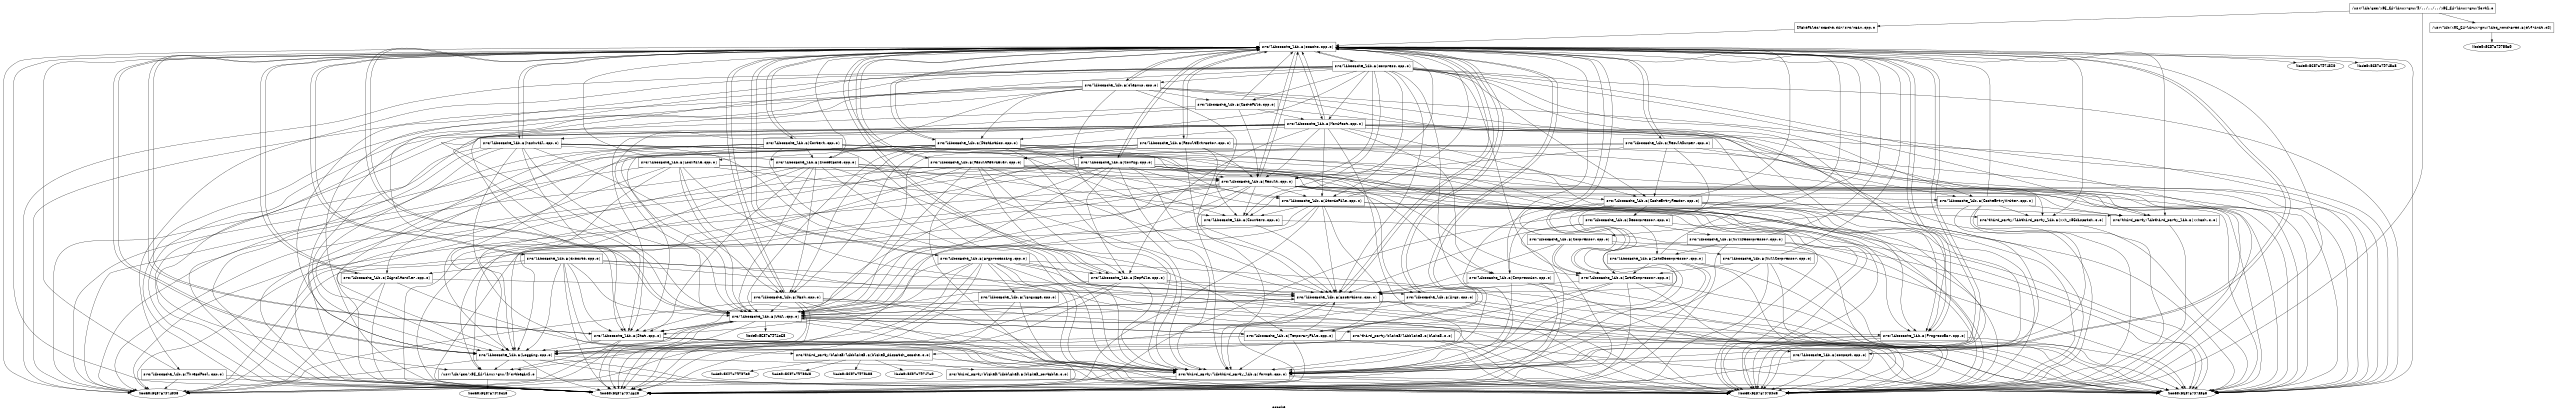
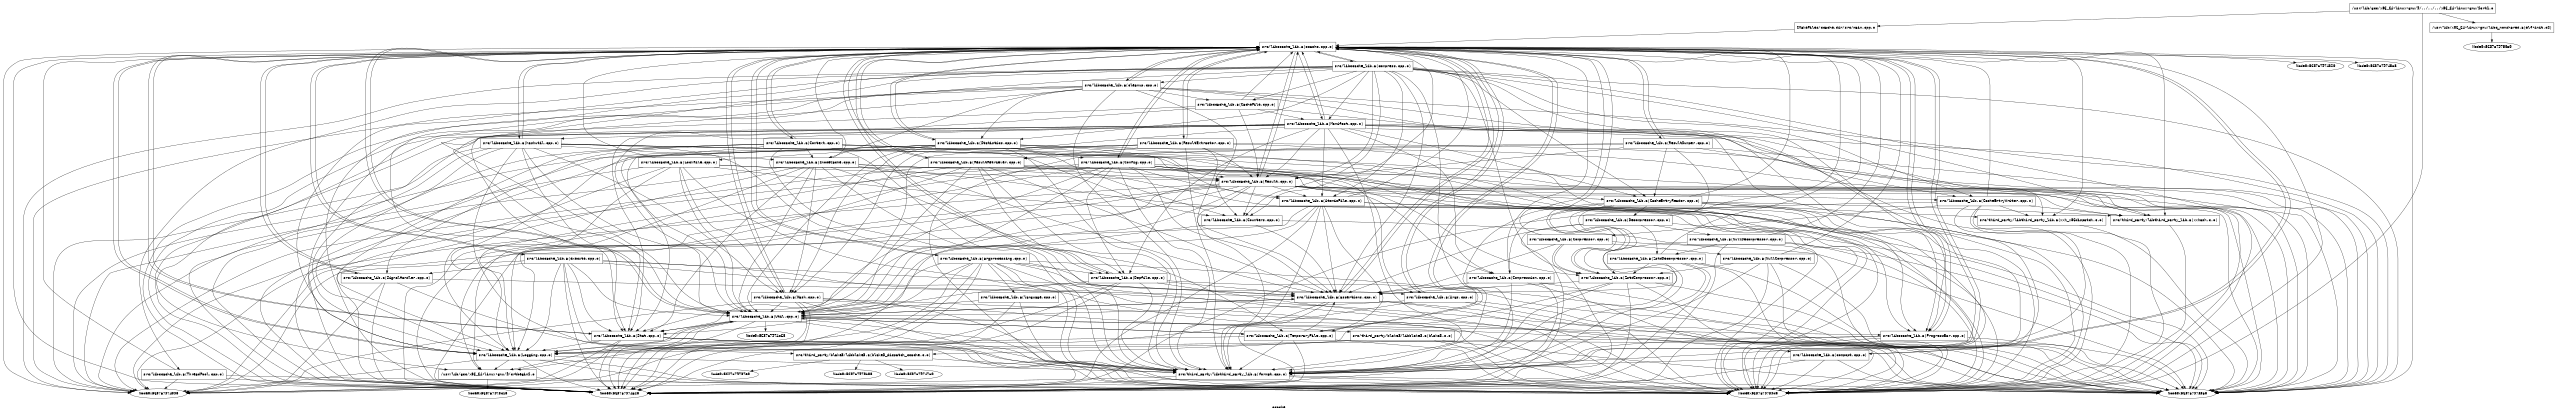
edge "src/libccache_lib.a(AtomicFile.cpp.o)" -> "src/libccache_lib.a(Counters.cpp.o)": now "src/libccache_lib.a(AtomicFile.cpp.o)" -> "src/third_party/libthird_party_lib.a(format.cpp.o)"
node "Node0x5637a79730d8": removed
node "src/third_party/blake3/libblake3.a(blake3_portable.c.o)": removed
